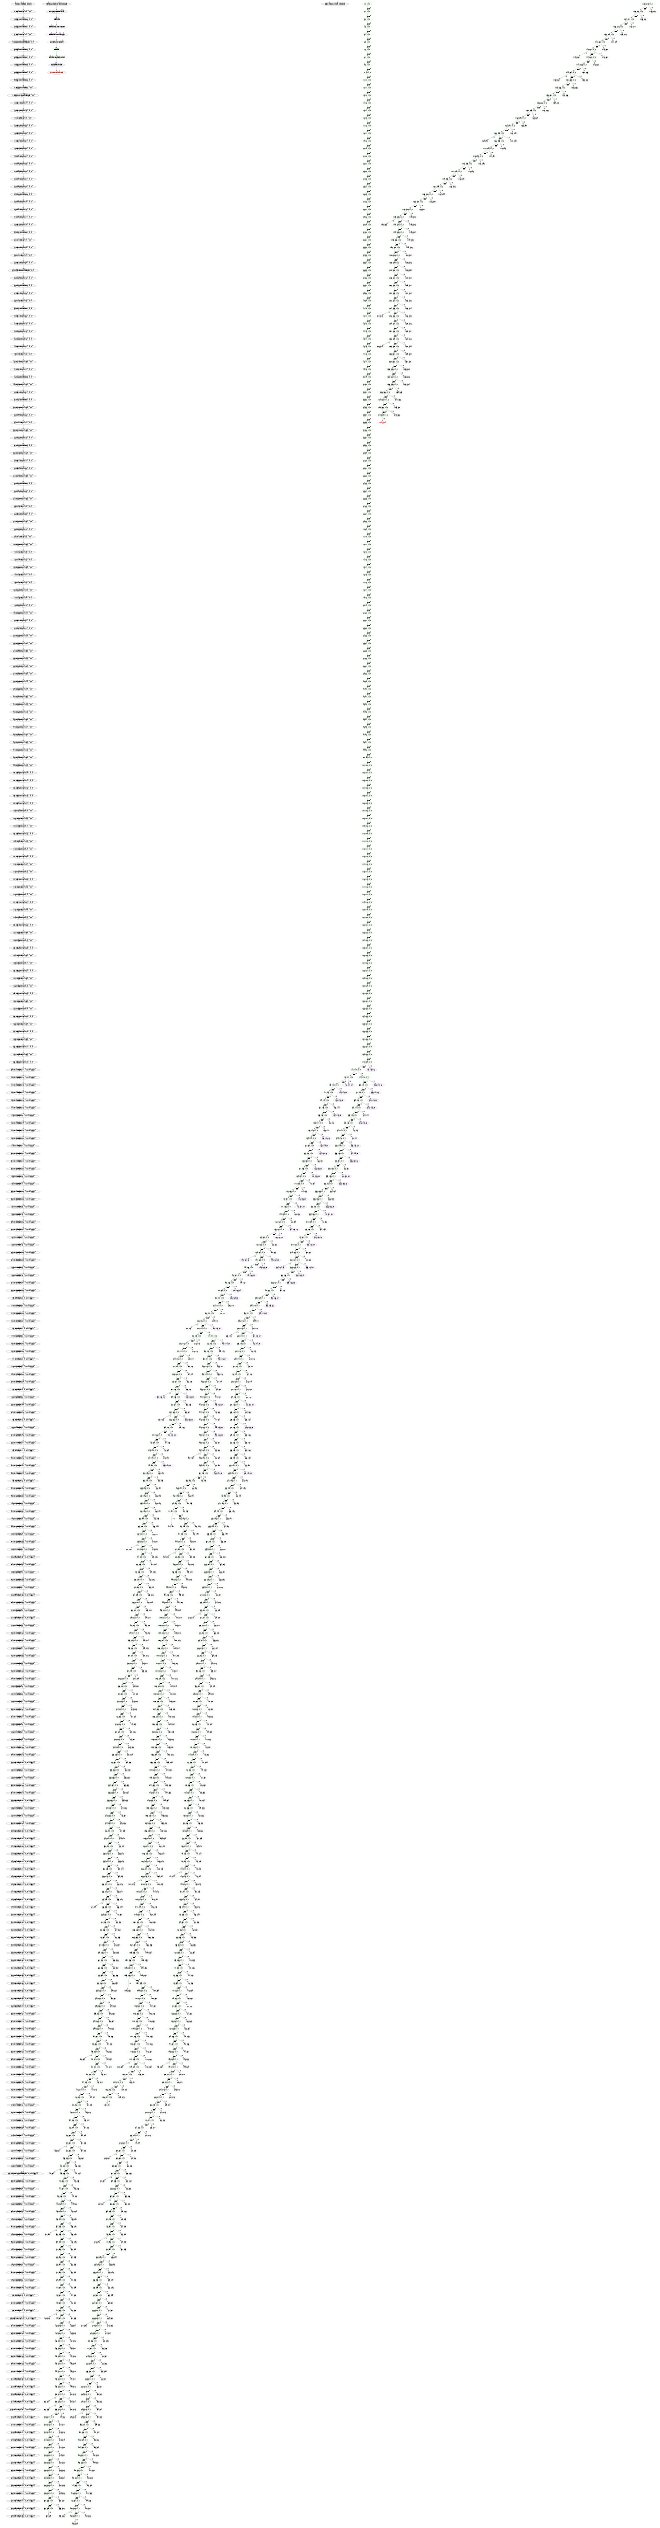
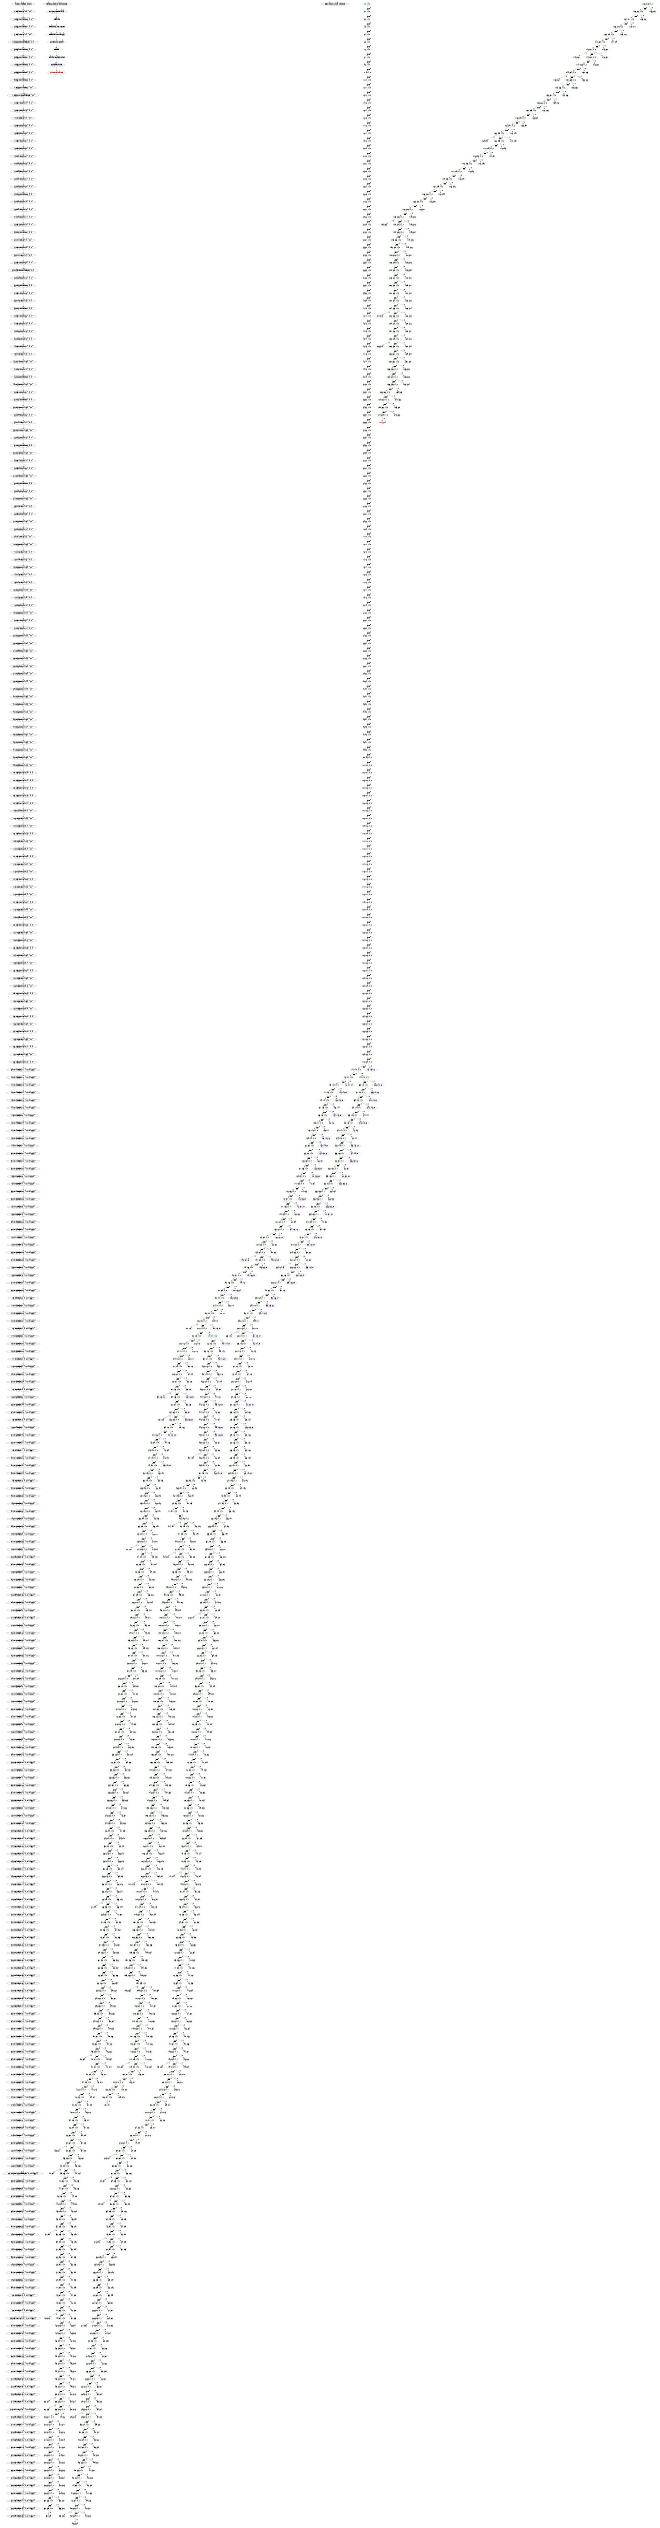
edge "971, 197, 14, 2" -> "974, 197": now "973, 198, 14, 2" -> "974, 197"
edge "1095, 258, 14, 2" -> "1098, 258": now "1097, 259, 14, 2" -> "1098, 258"
